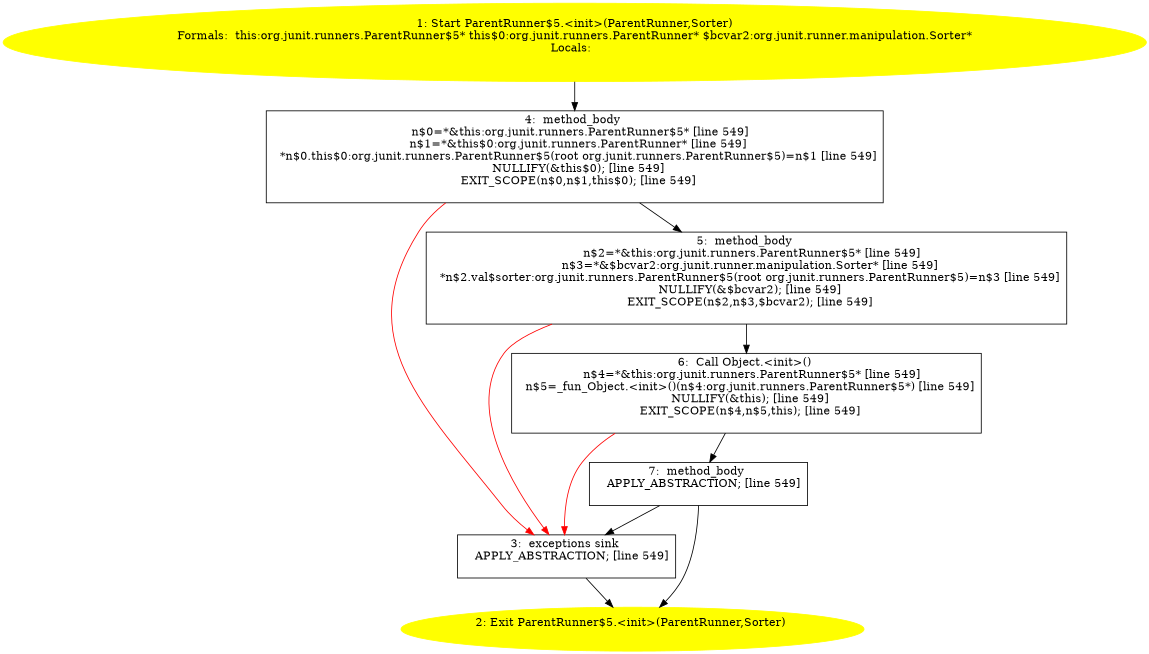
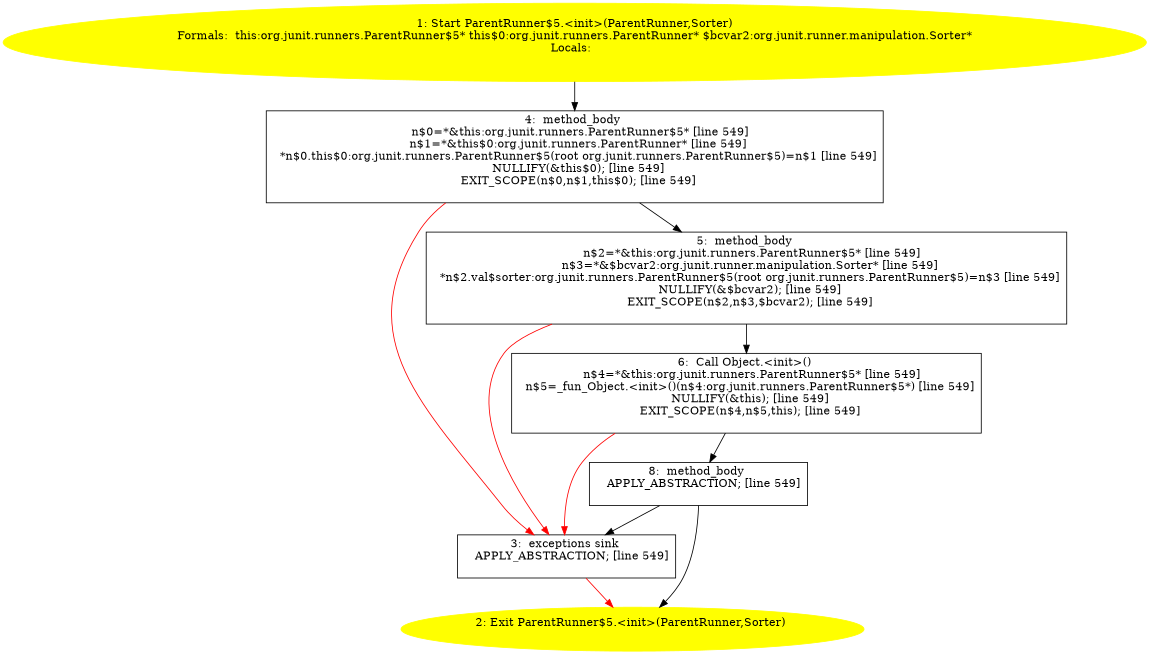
node "7:  method_body APPLY_ABSTRACTION; [line 549]": label "7:  method_body APPLY_ABSTRACTION; [line 549]" -> "8:  method_body APPLY_ABSTRACTION; [line 549]"
edge "3:  exceptions sink APPLY_ABSTRACTION; [line 549]" -> "2: Exit ParentRunner$5.<init>(ParentRunner,Sorter)": color black -> red
